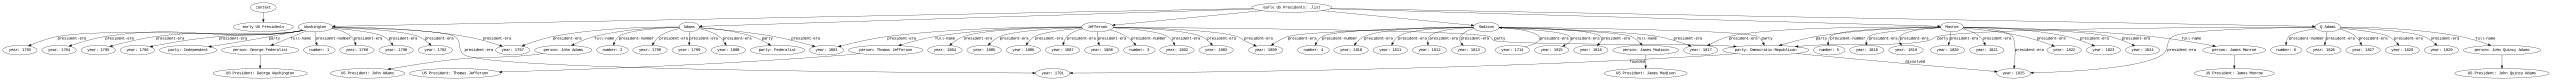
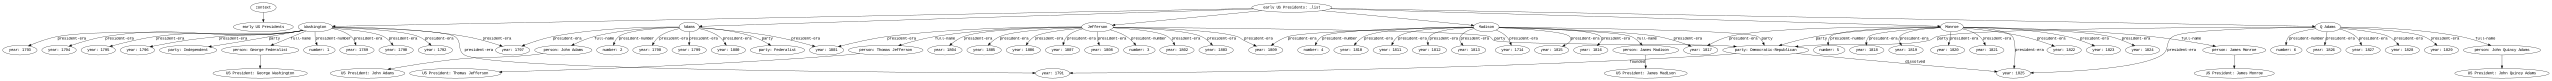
edge "year: 1714" -> "Madison": reversed
